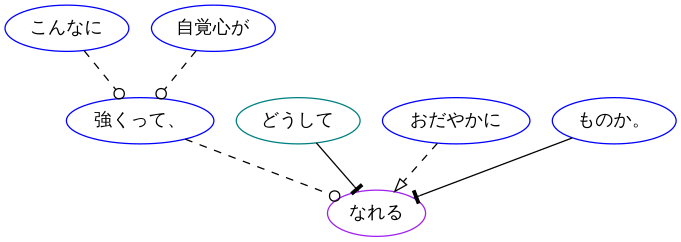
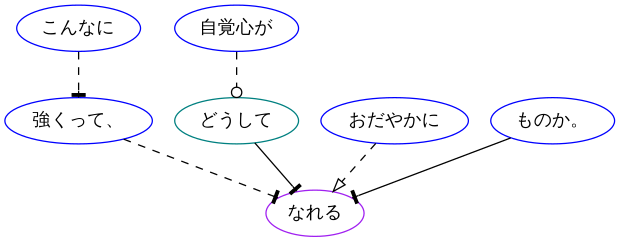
edge "こんなに" -> "強くって、": arrowhead odot -> tee
edge "自覚心が" -> "強くって、": now "自覚心が" -> "どうして"
edge "強くって、" -> "なれる": arrowhead odot -> tee
